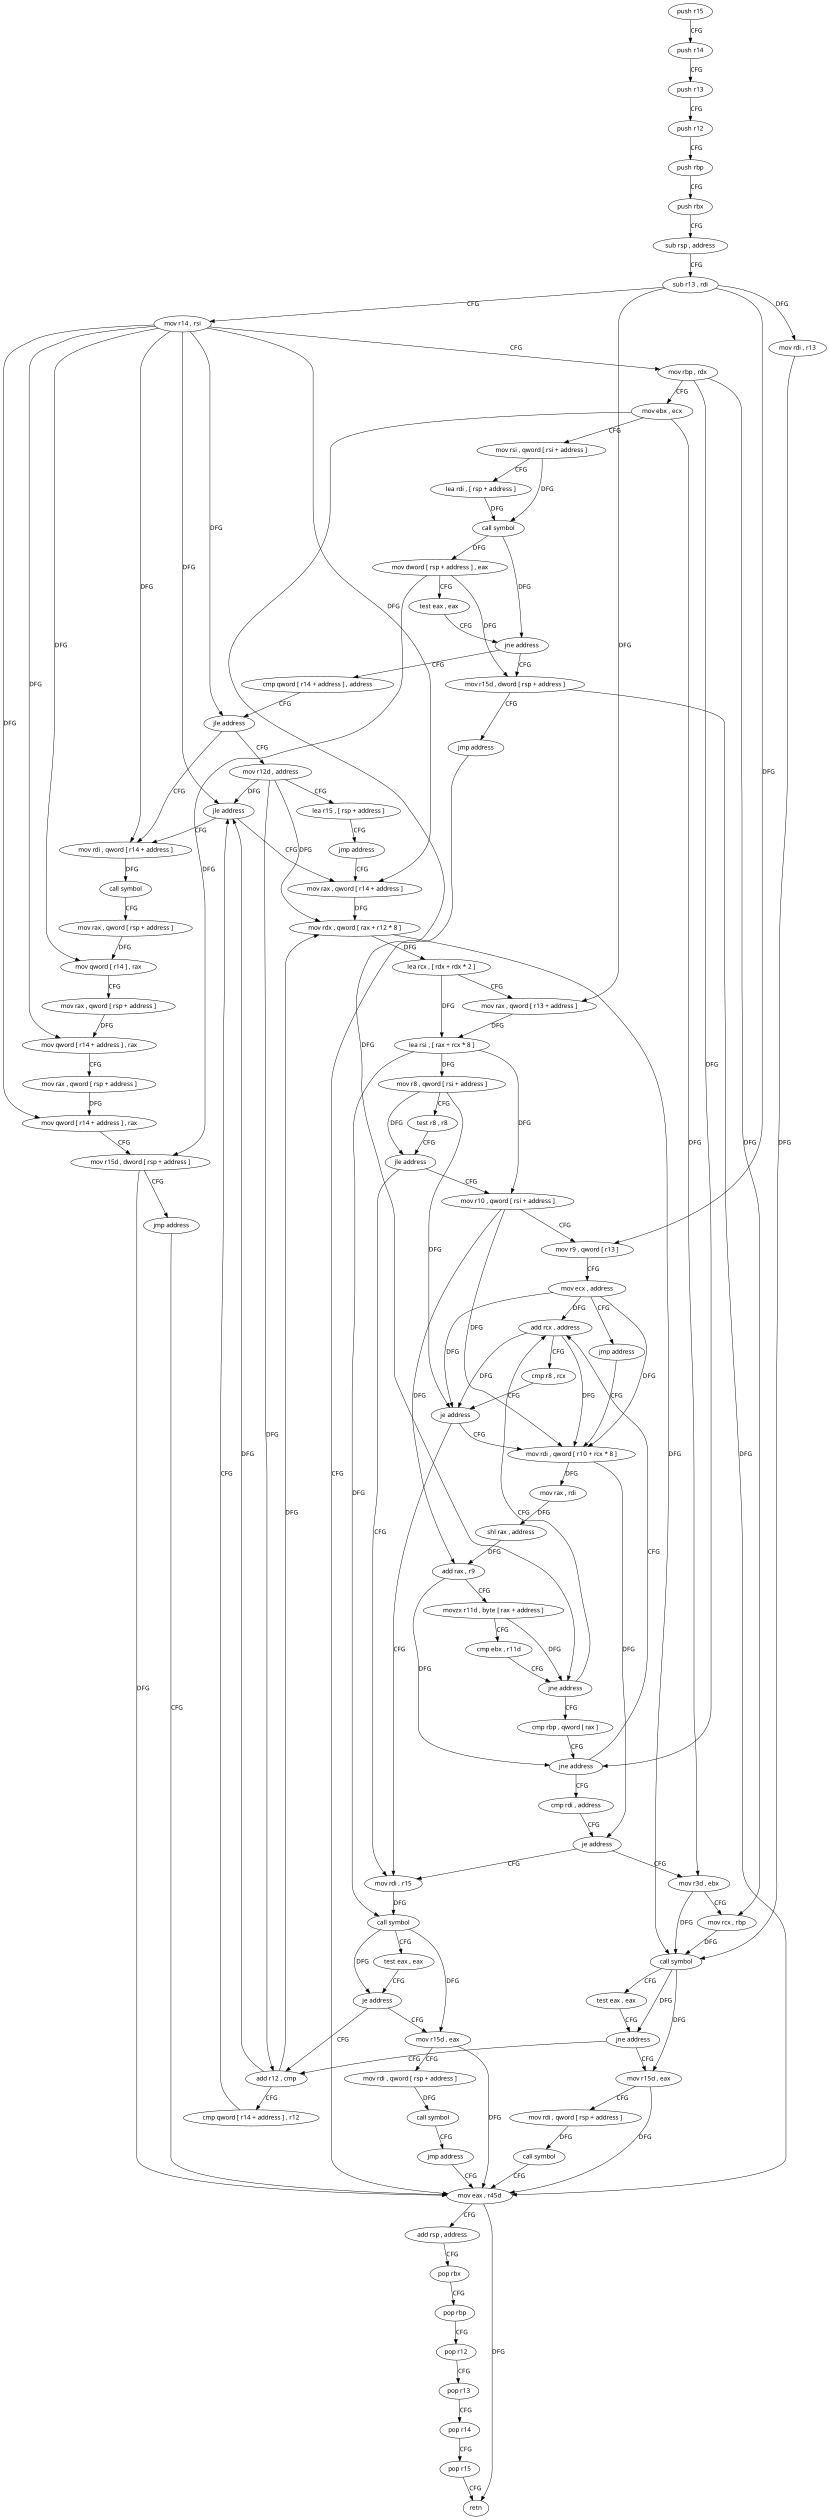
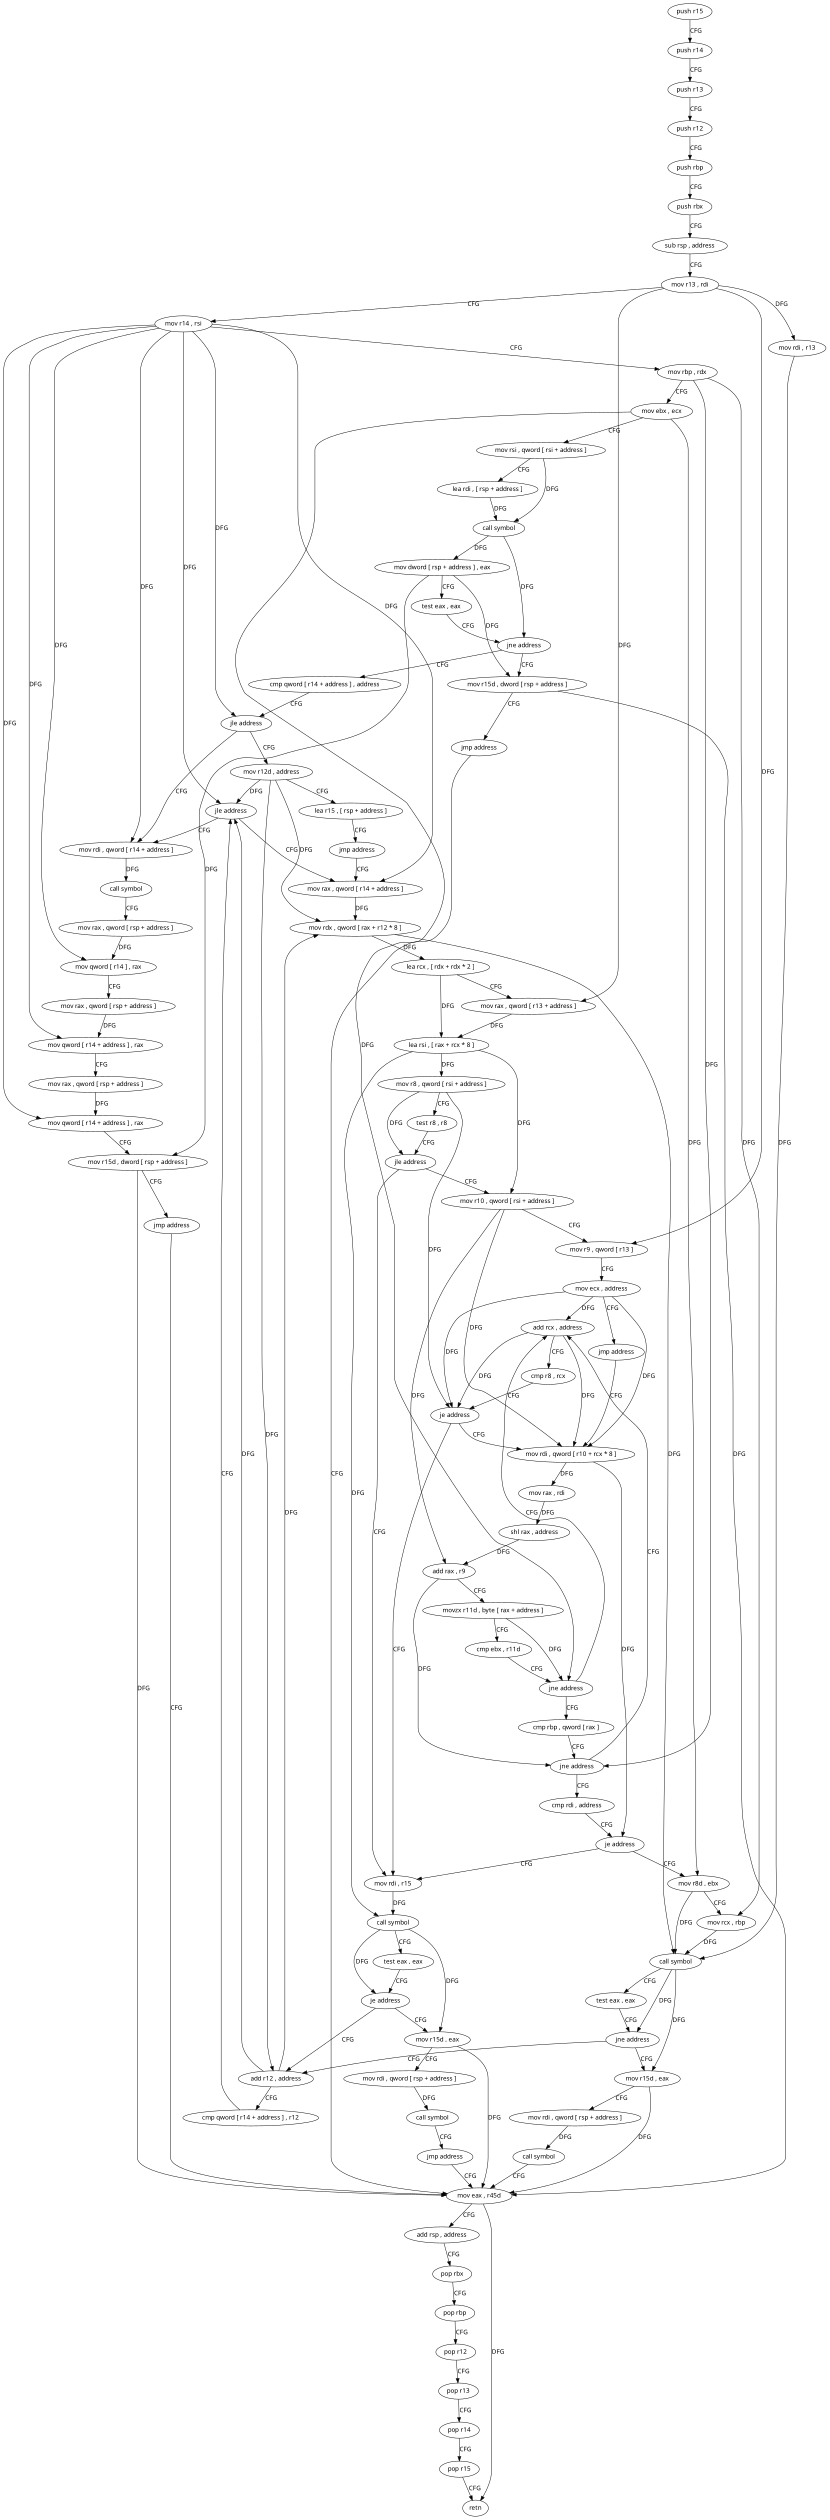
node "sub r13 , rdi": label "sub r13 , rdi" -> "mov r13 , rdi"
node "mov r3d , ebx": label "mov r3d , ebx" -> "mov r8d , ebx"
node "add r12 , cmp": label "add r12 , cmp" -> "add r12 , address"
